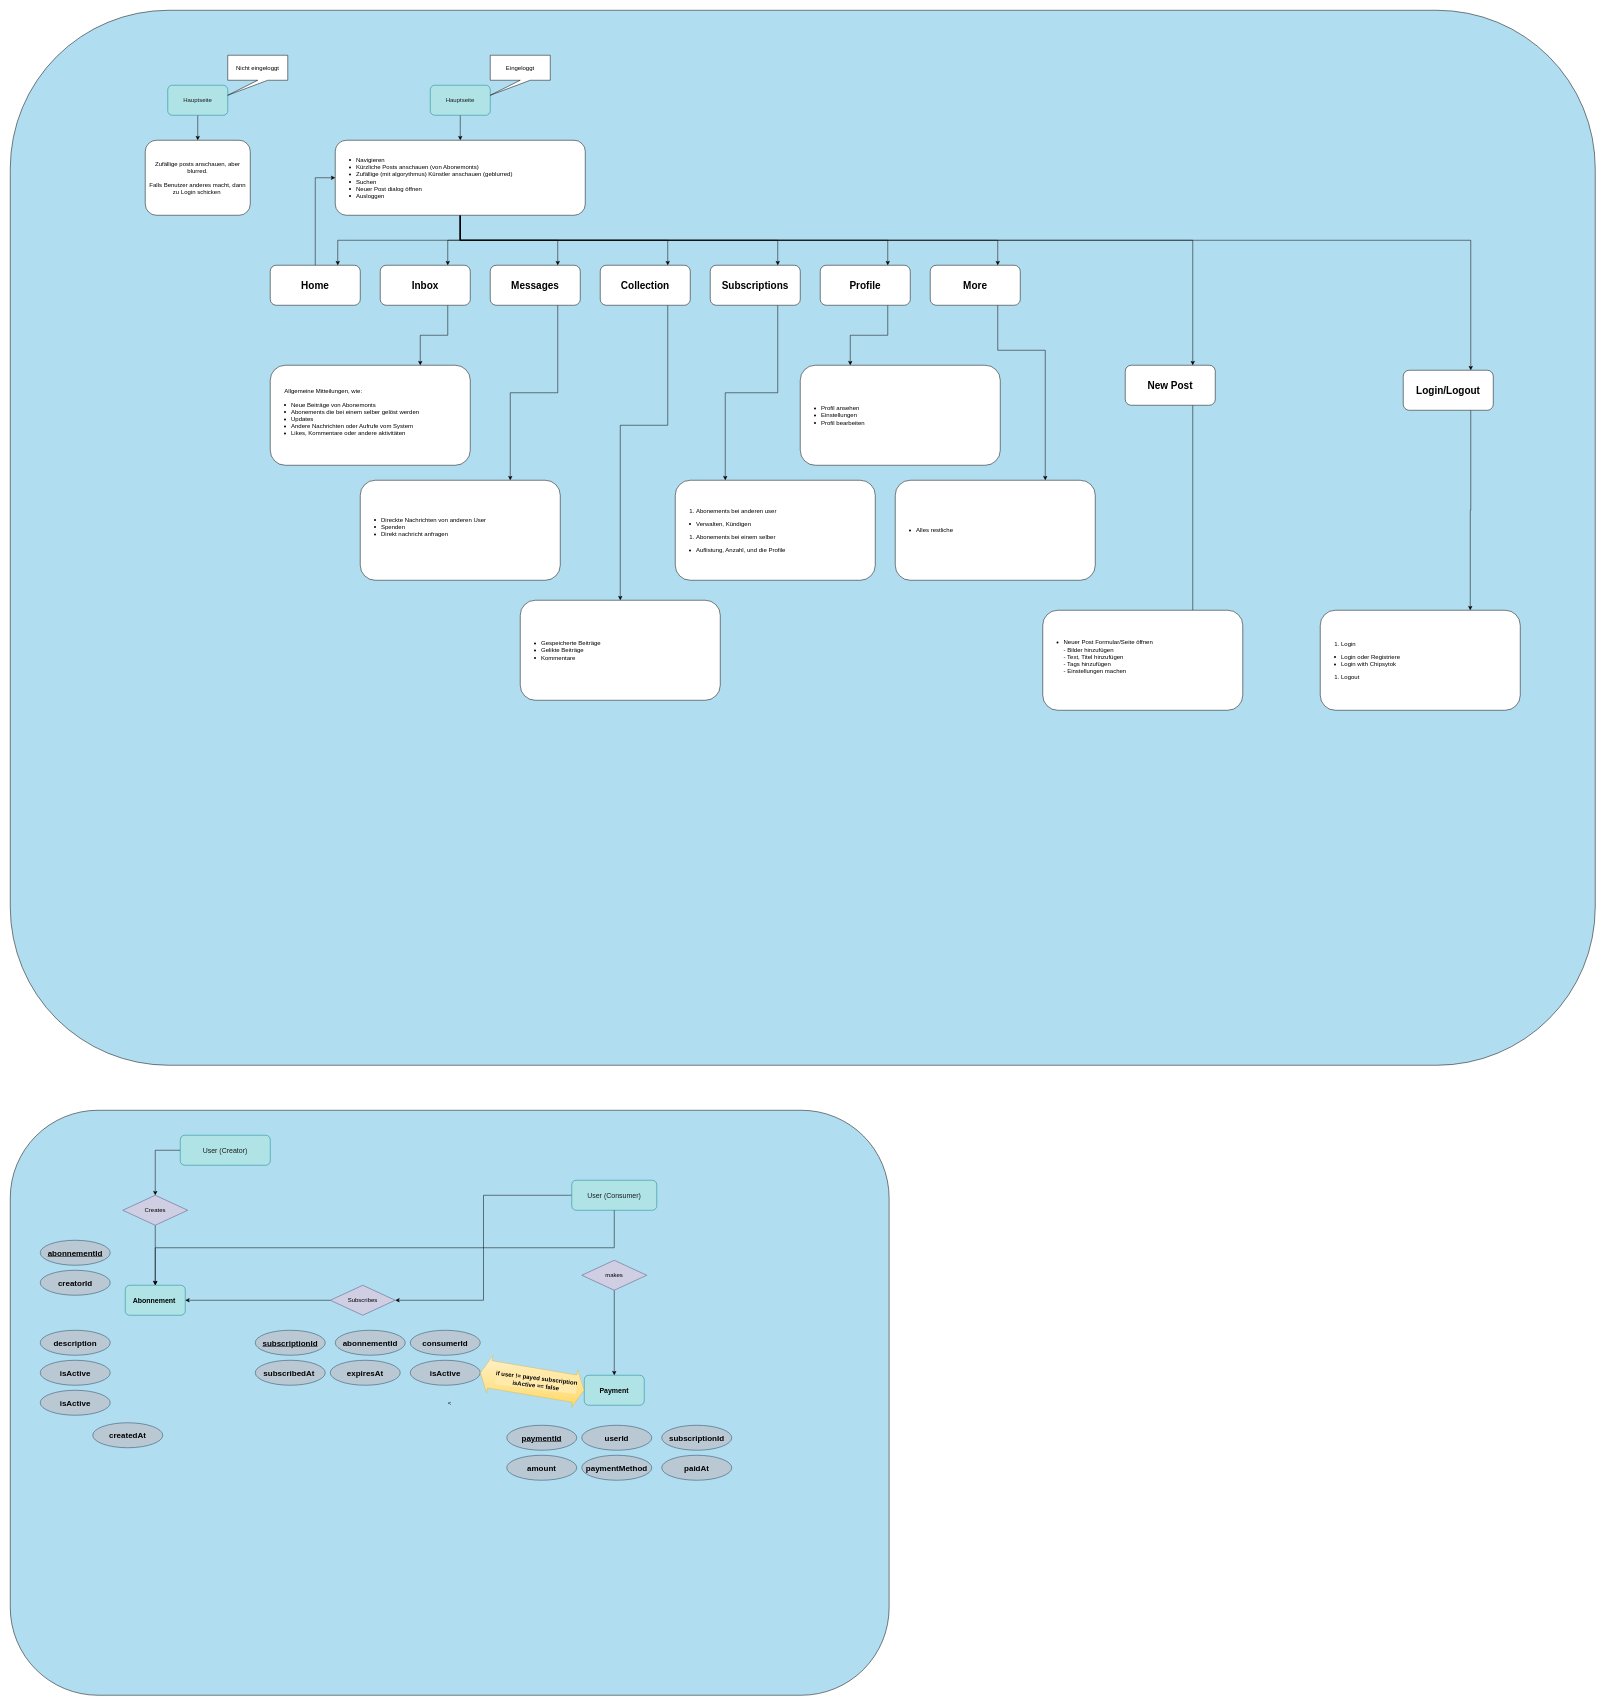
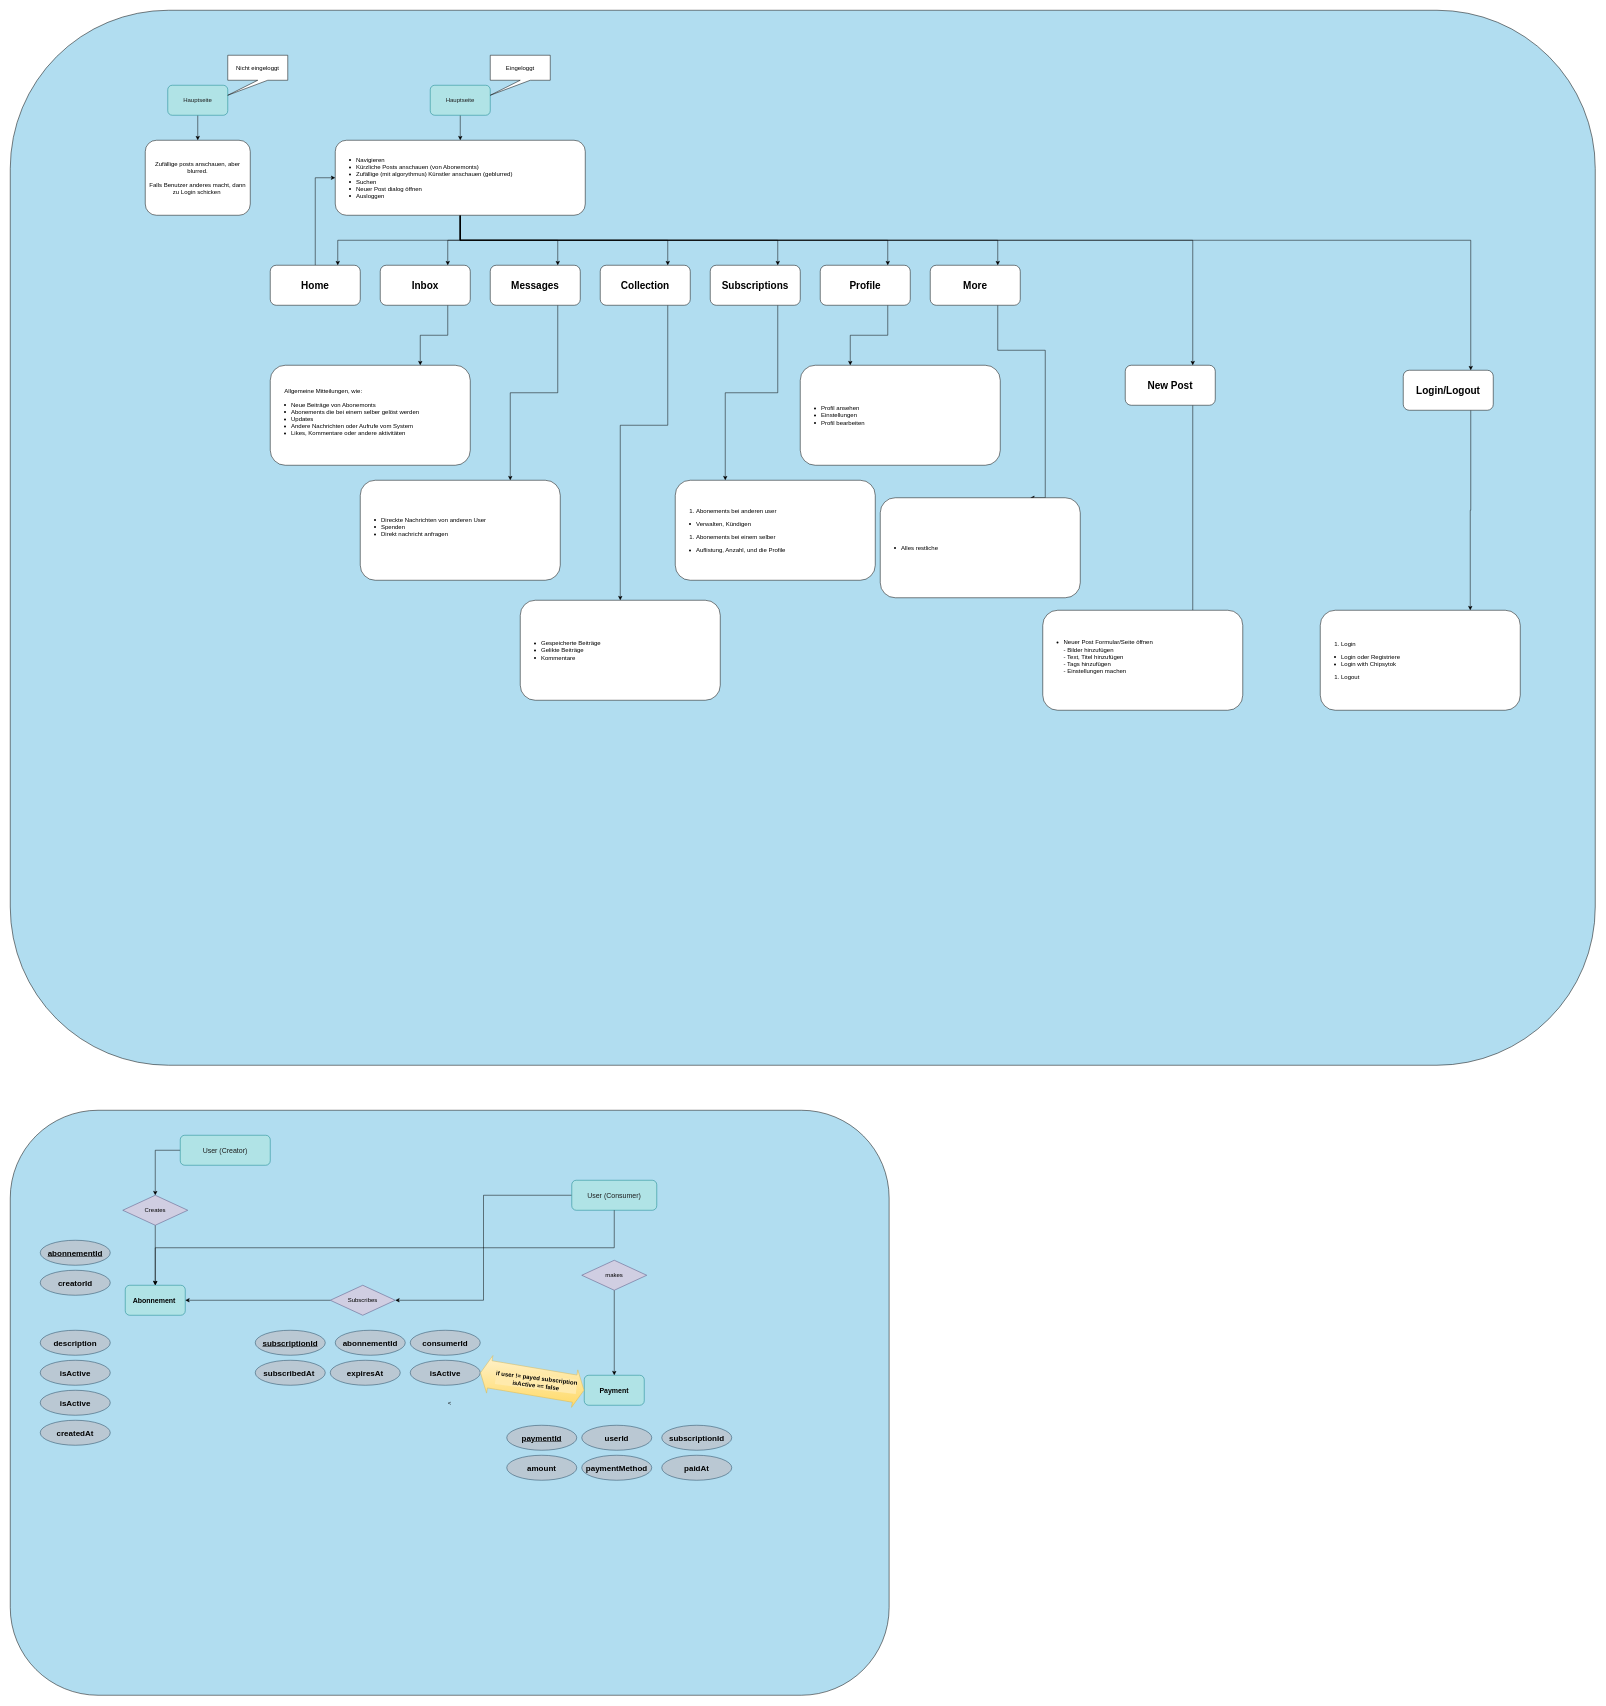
node "Alles restliche": moved (995, 530) -> (980, 548)
node "createdAt": moved (128, 1435) -> (75, 1433)
